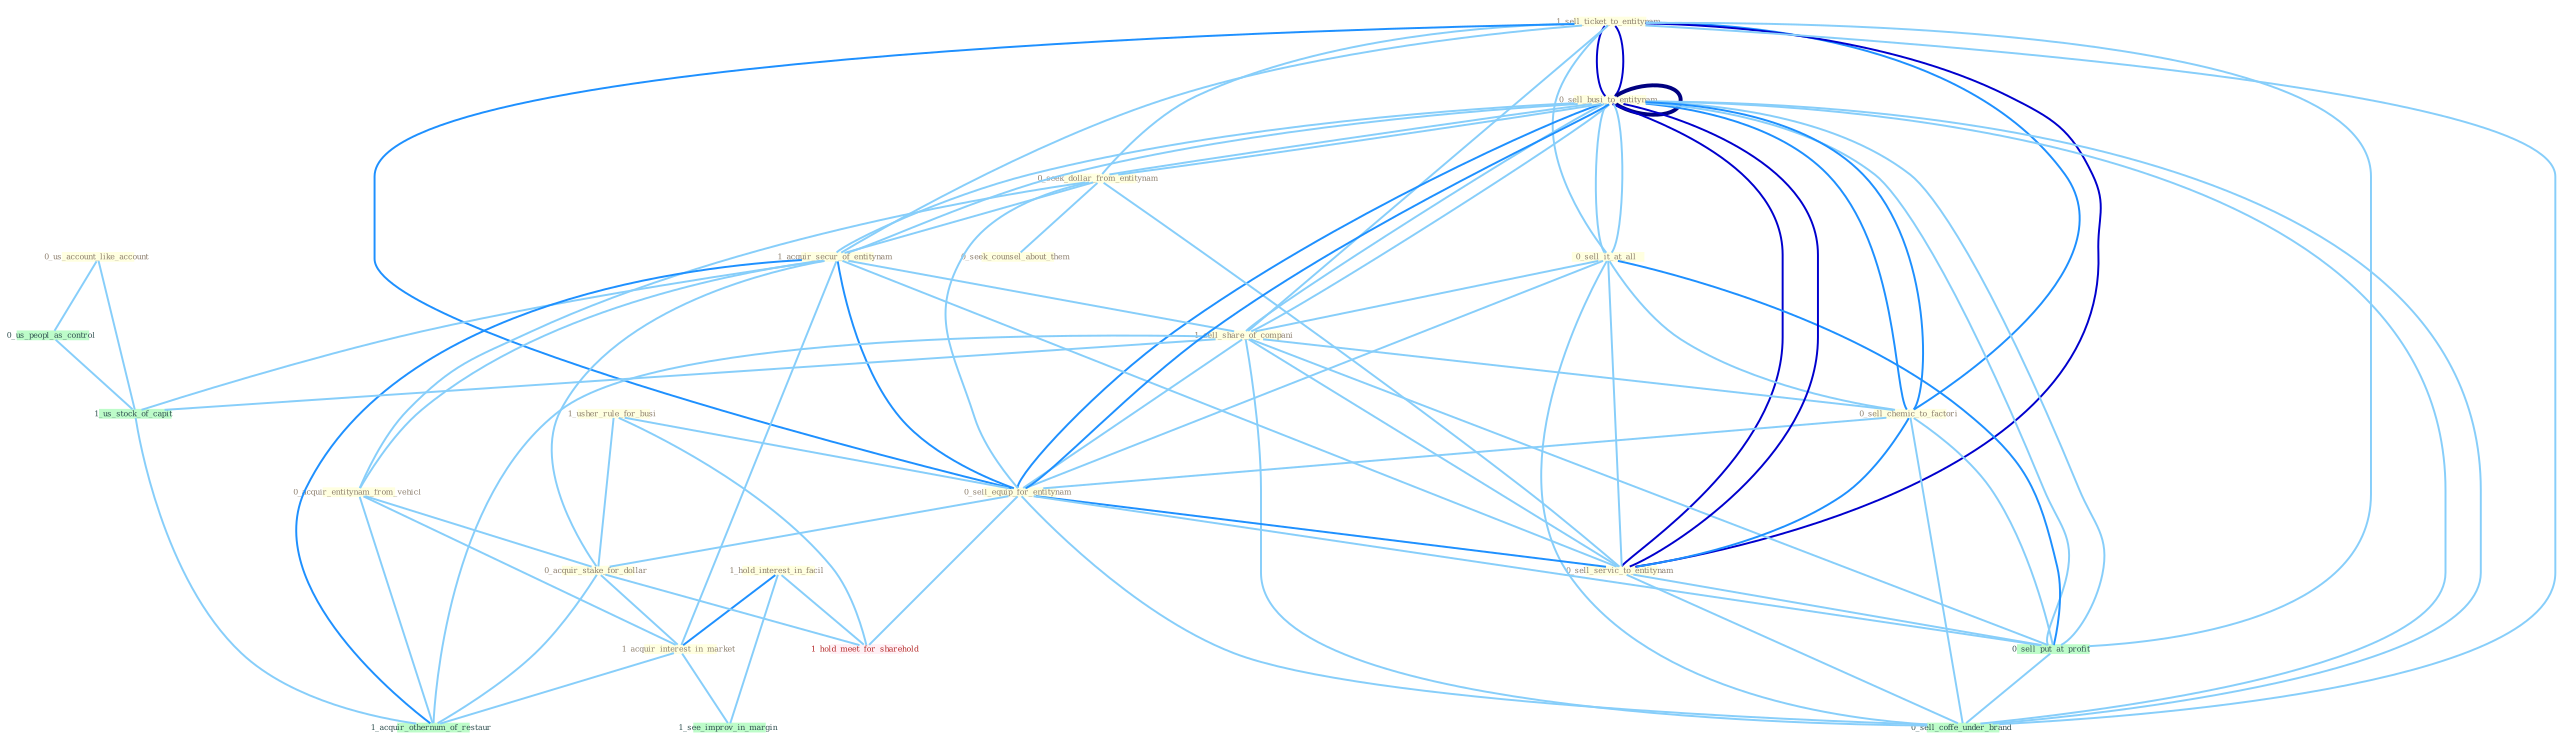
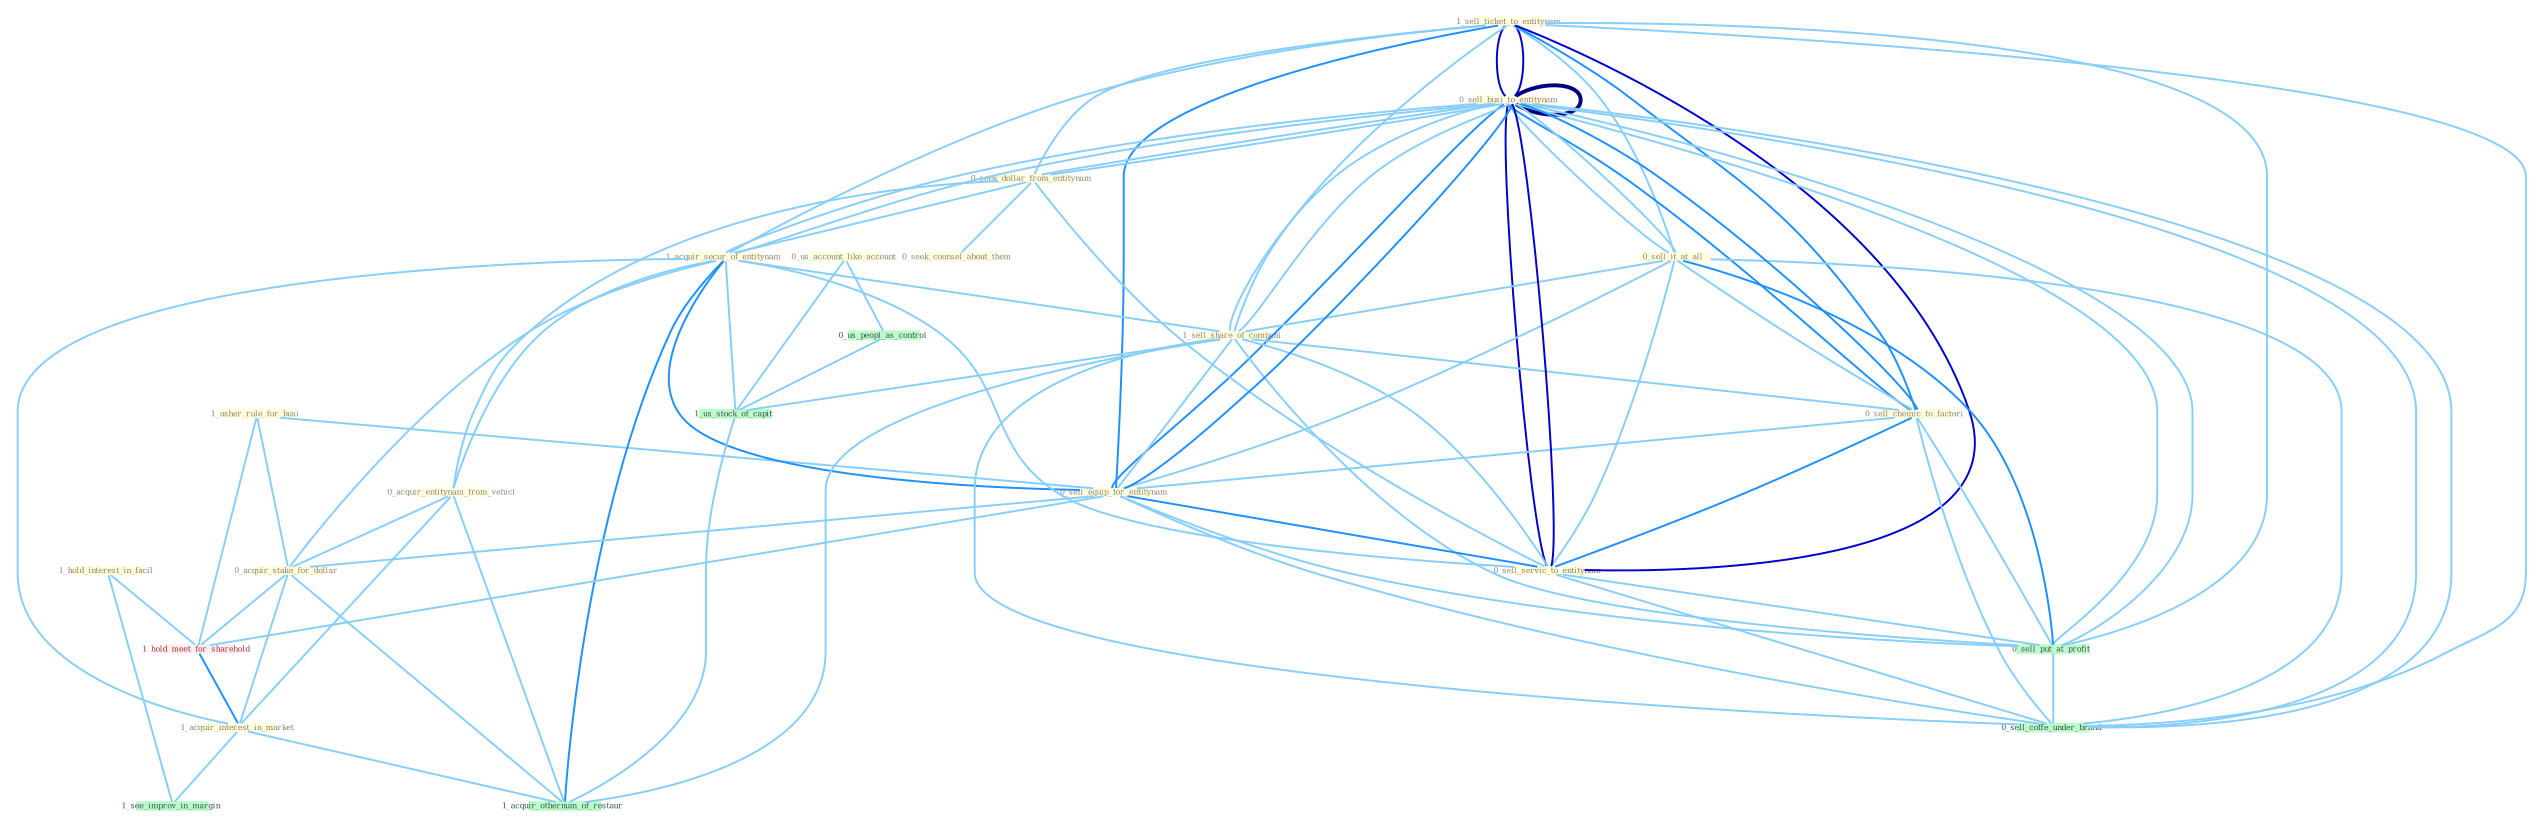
edge "0_seek_dollar_from_entitynam" -- "0_sell_equip_for_entitynam": removed
edge "1_hold_interest_in_facil" -- "1_acquir_interest_in_market": now "1_hold_meet_for_sharehold" -- "1_acquir_interest_in_market"
